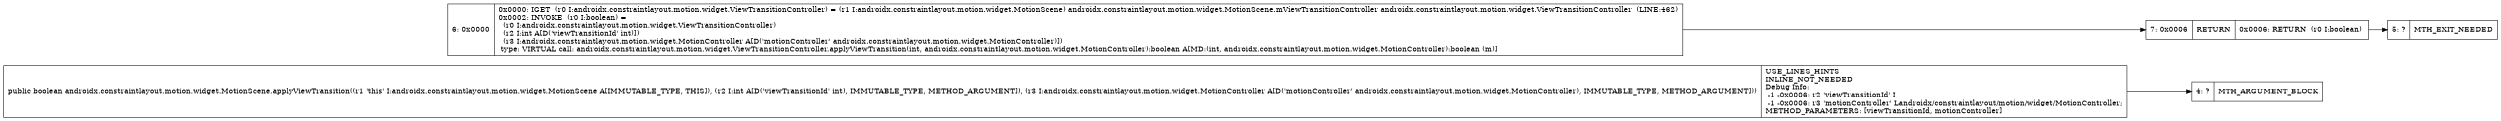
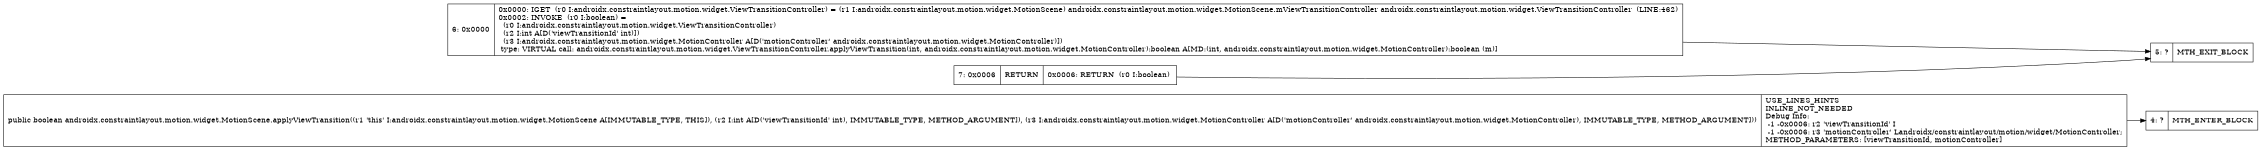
edge "6: 0x0000" -> "7: 0x0006": now "6: 0x0000" -> "5: ?"
node "5: ?": text "MTH_EXIT_NEEDED" -> "MTH_EXIT_BLOCK"
node "4: ?": text "MTH_ARGUMENT_BLOCK" -> "MTH_ENTER_BLOCK"
